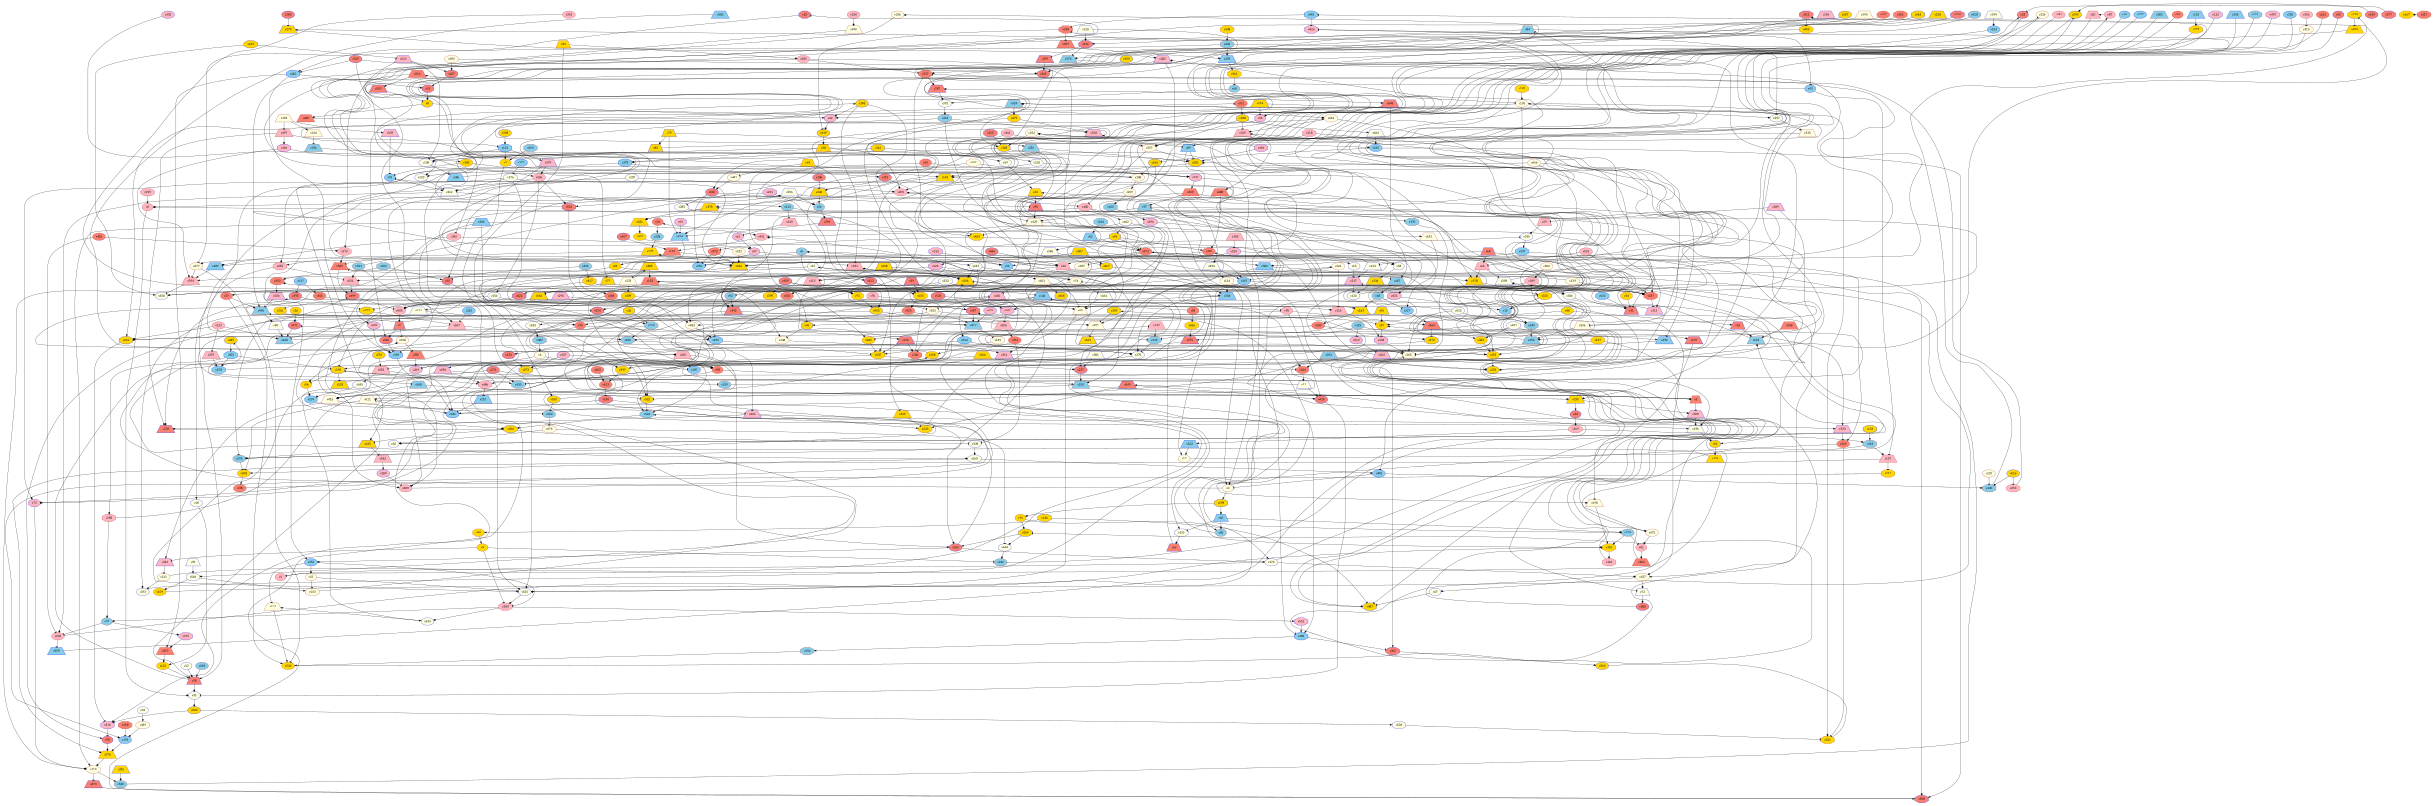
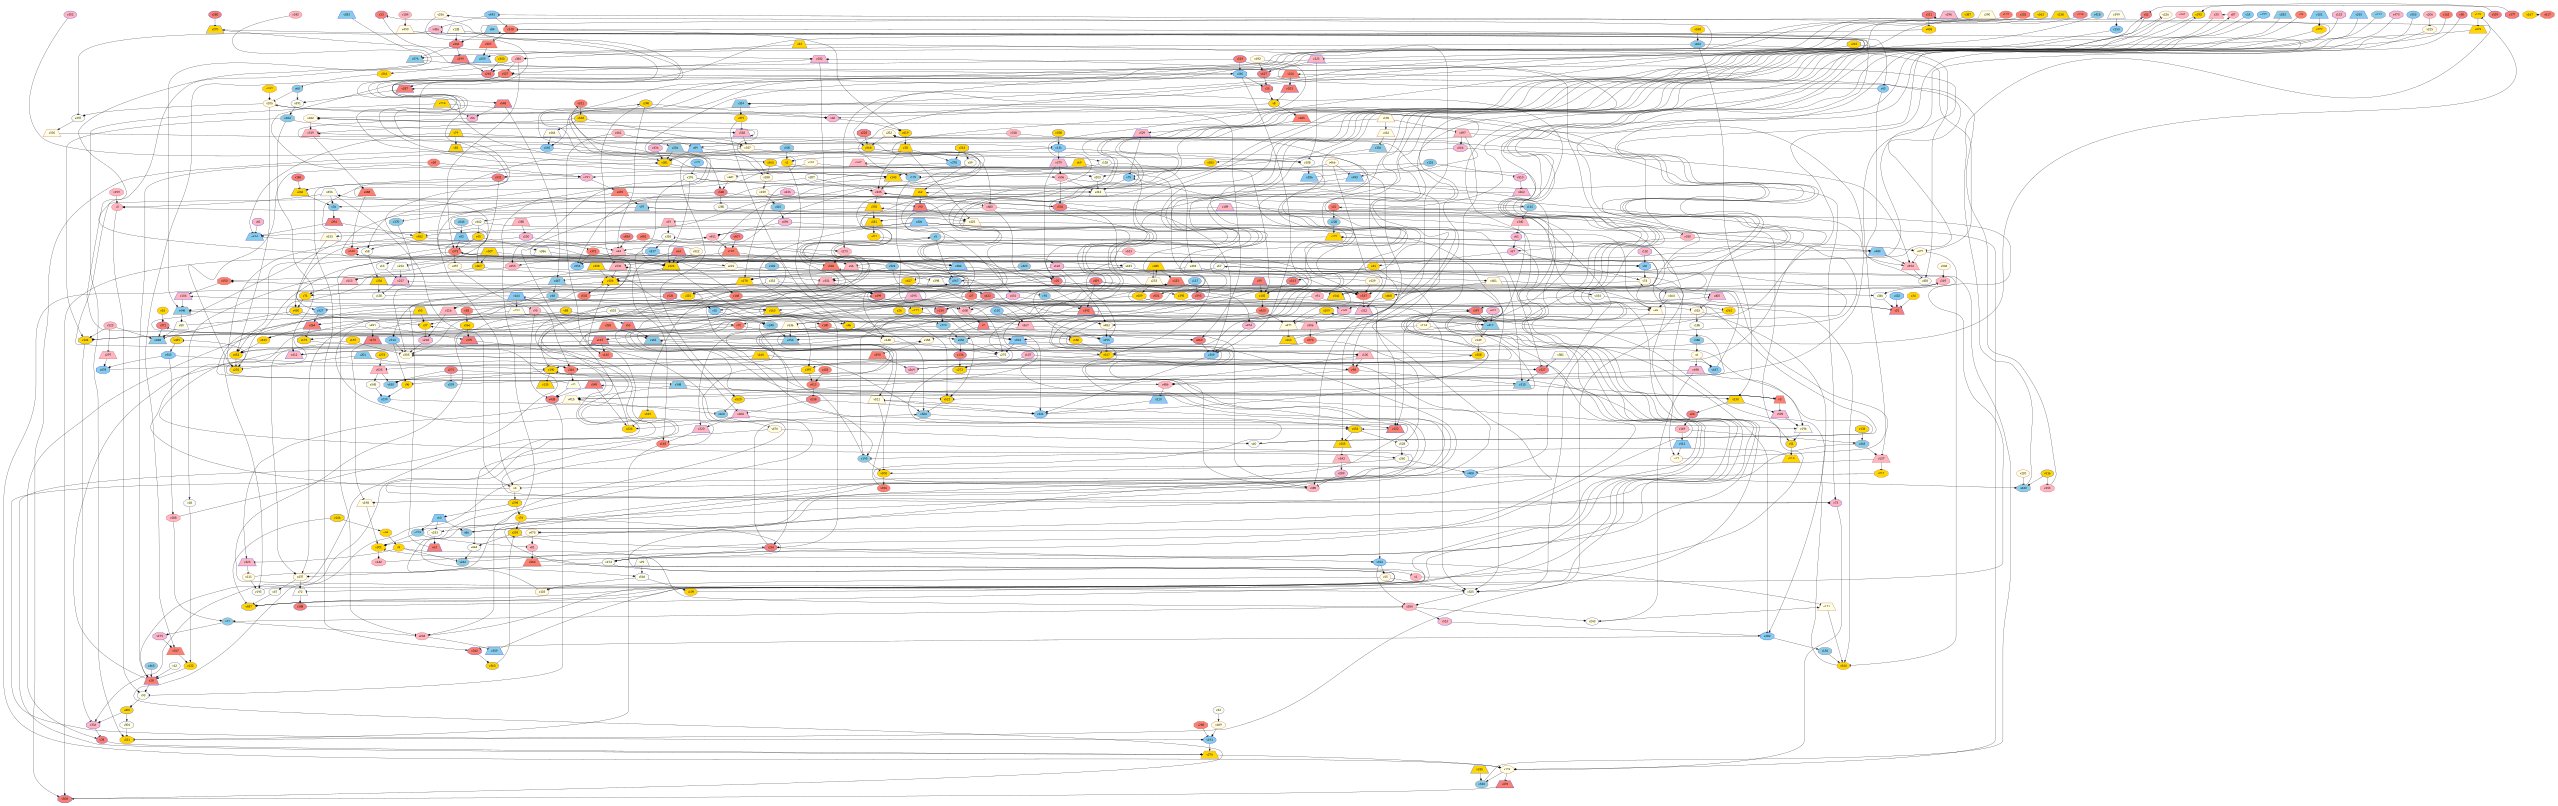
node "v77": removed
